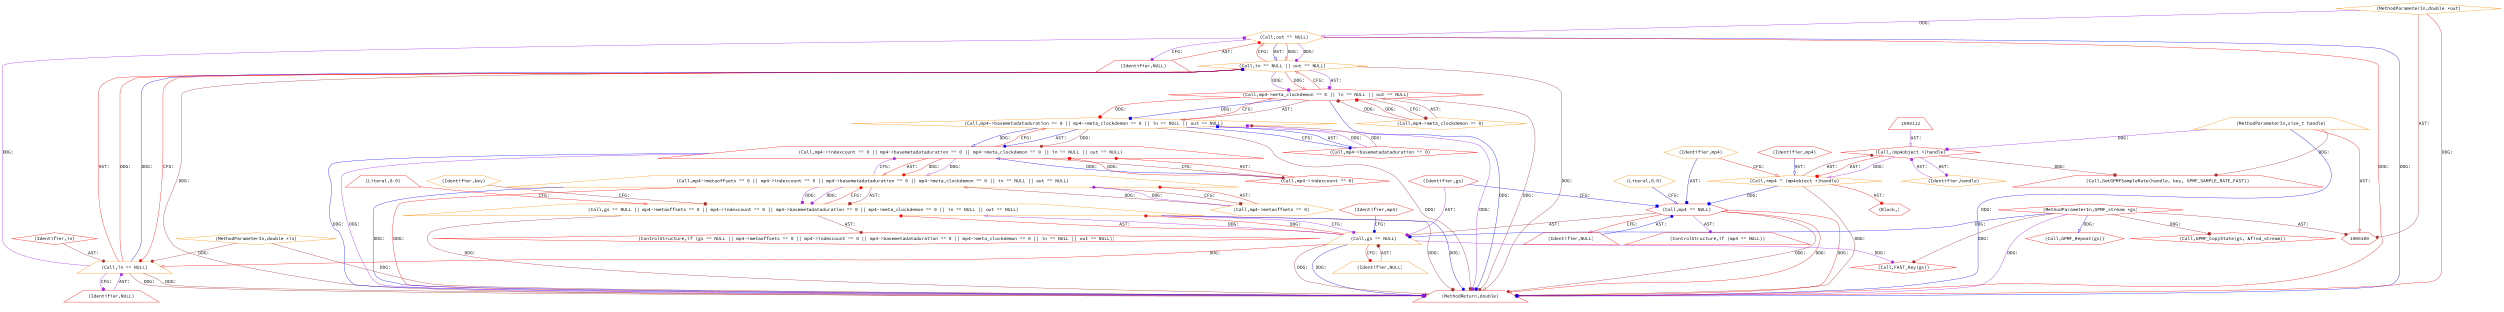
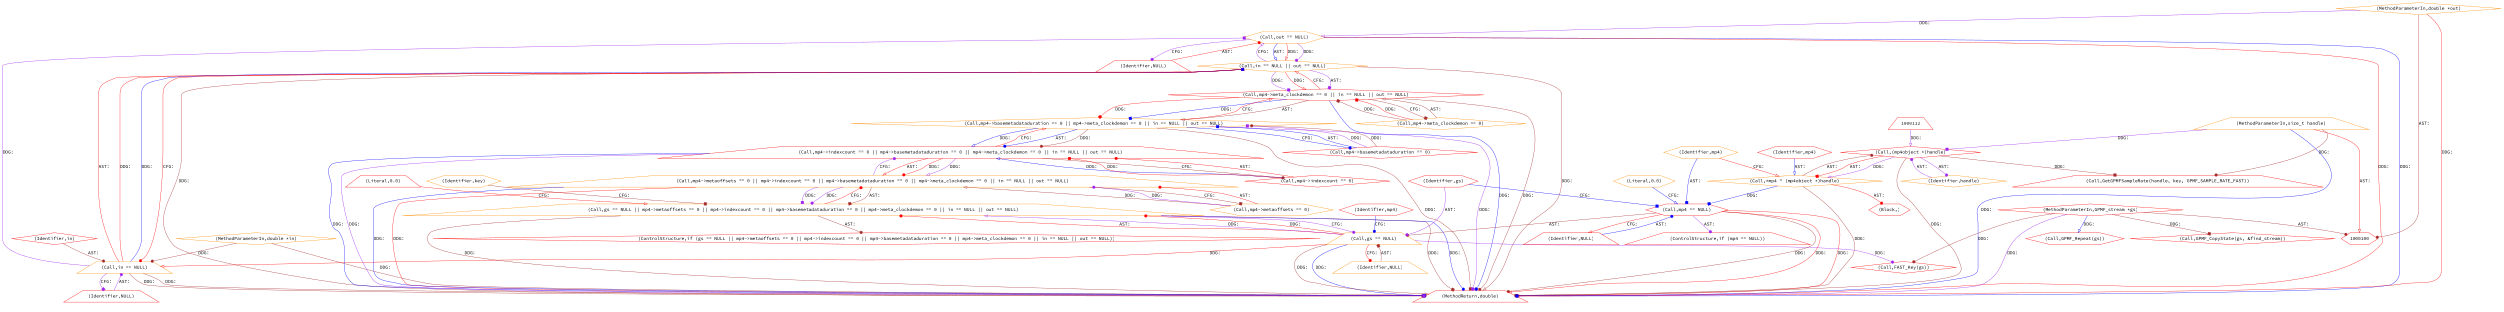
edge "(Call,in == NULL || out == NULL)" -> "(Call,out == NULL)": color red -> purple
edge "1000112" -> "(Call,(mp4object *)handle)": label "AST: " -> "DDG: "
edge "(MethodParameterIn,GPMF_stream *gs)" -> "(Call,gs == NULL)": removed, label "DDG:"
edge "(Call,(mp4object *)handle)" -> "(MethodReturn,double)": added, label "DDG:"
